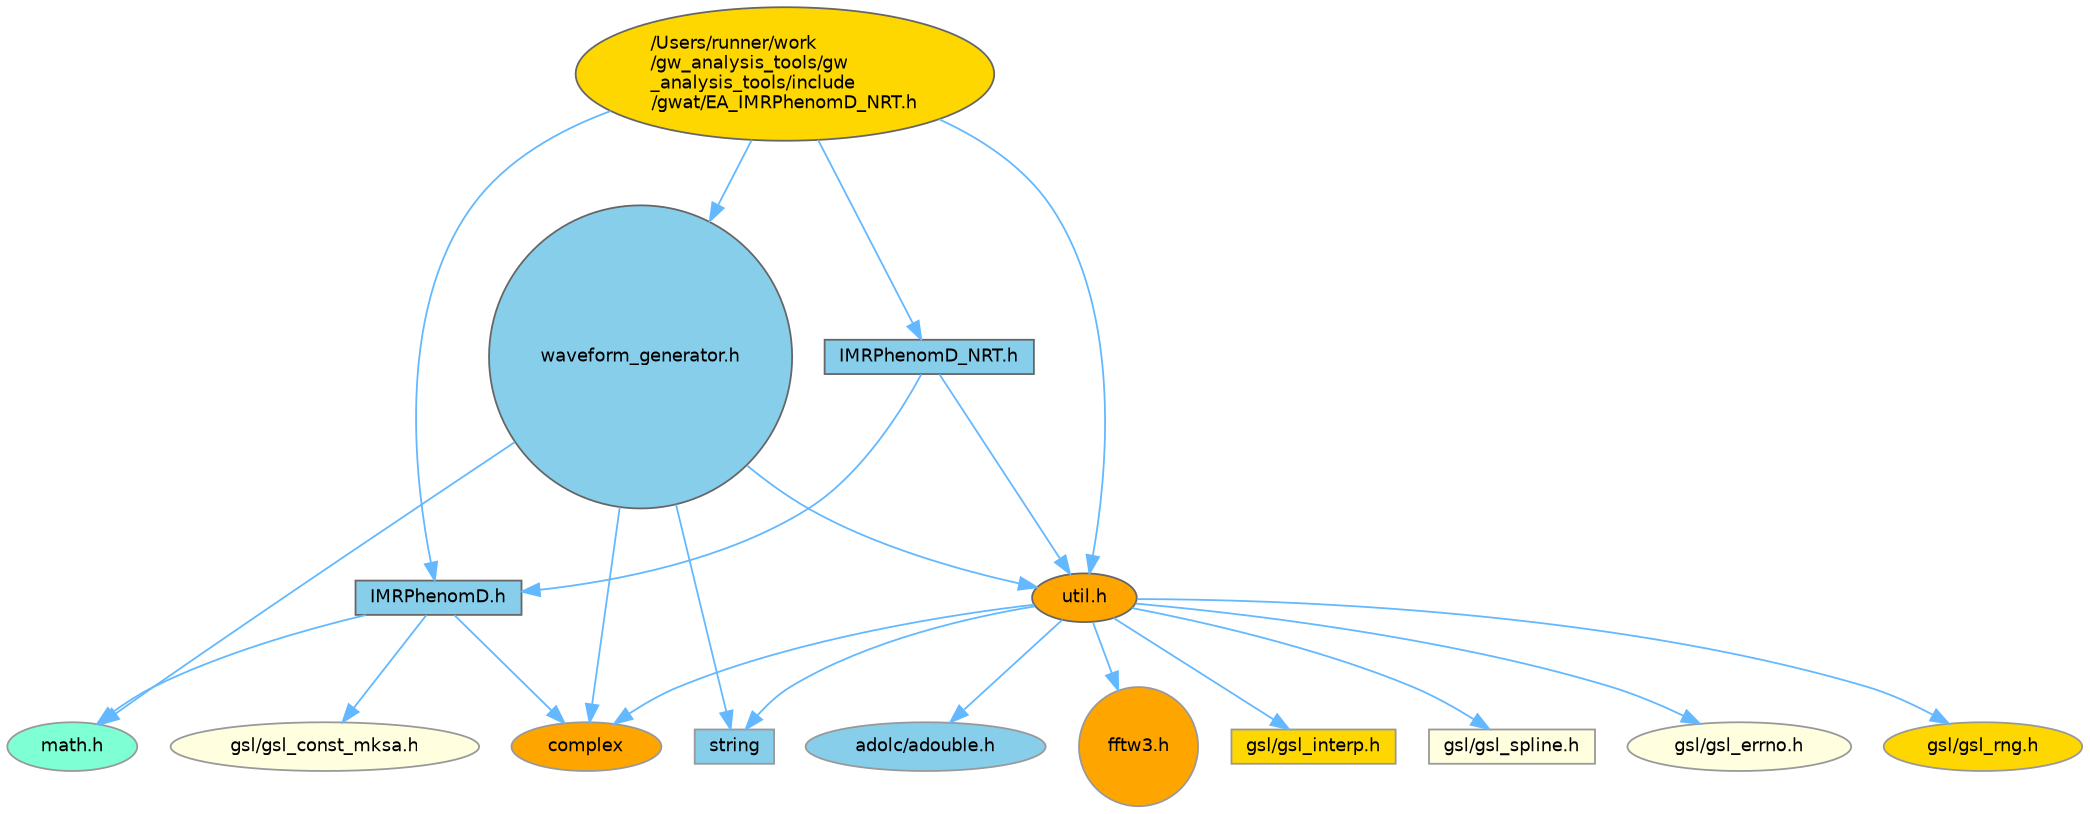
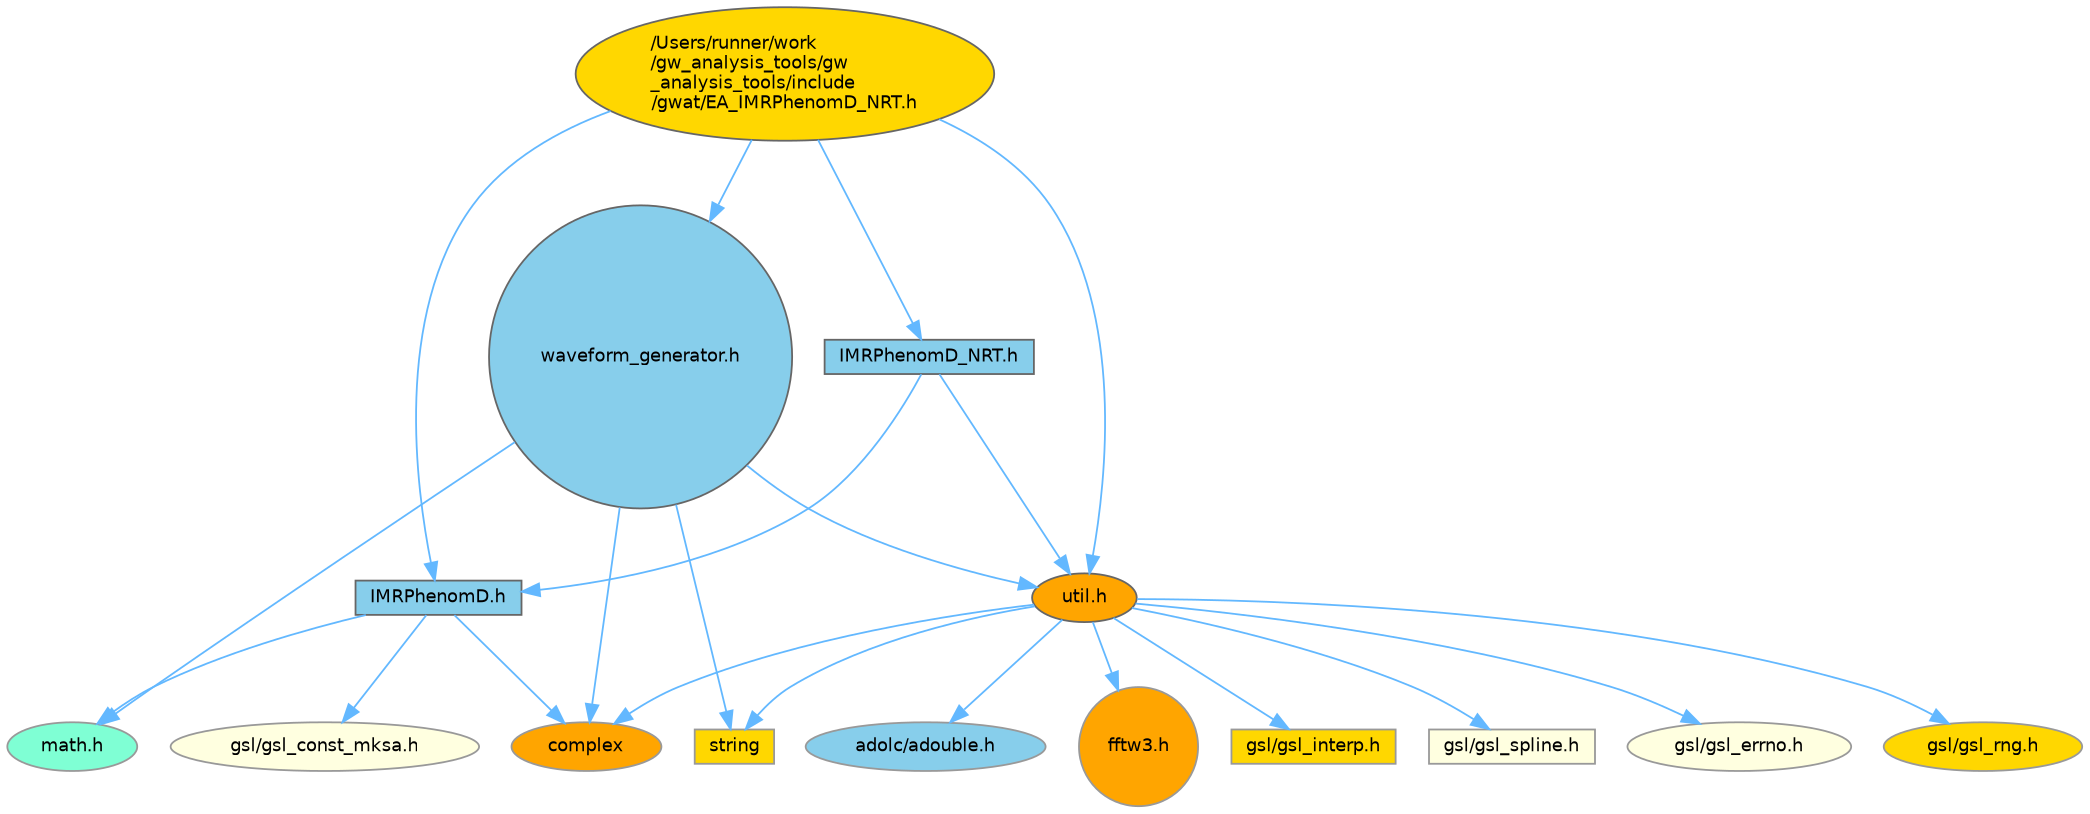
node "string": fillcolor skyblue -> gold
